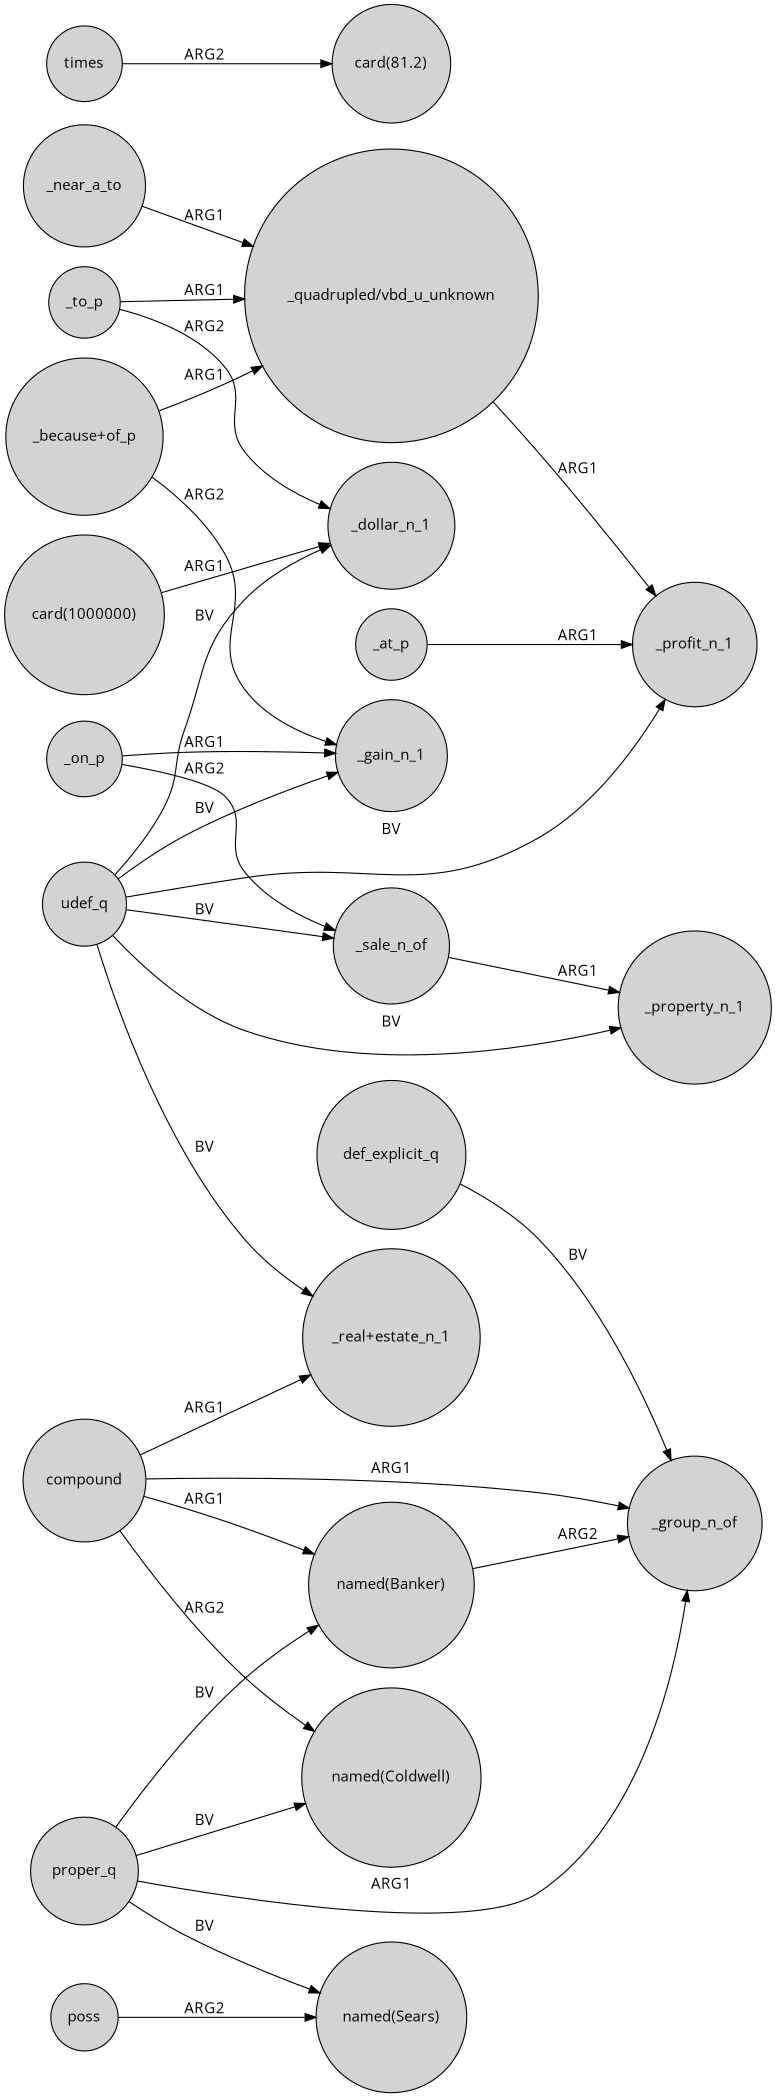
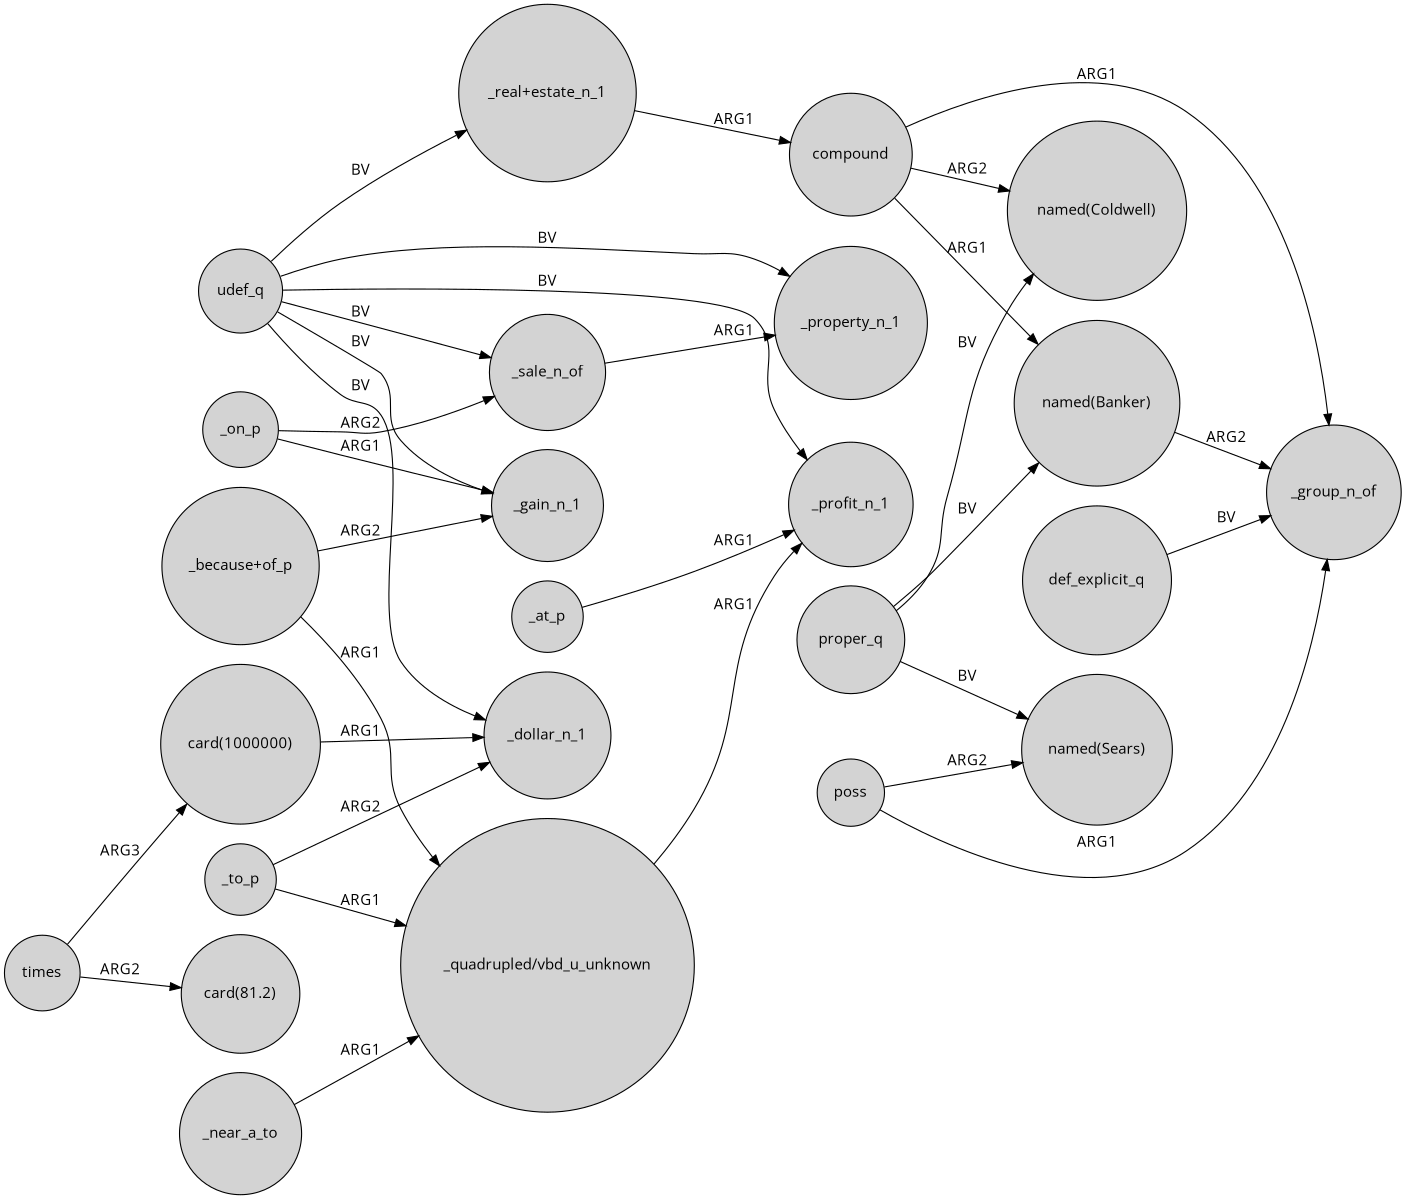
edge "times" -> "card(1000000)": added, label "ARG3"
edge "compound" -> "_real+estate_n_1": reversed
edge "proper_q" -> "_group_n_of": now "poss" -> "_group_n_of"
